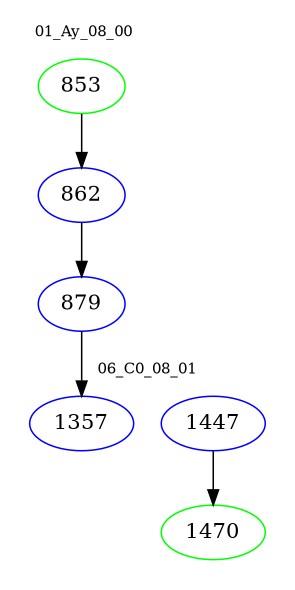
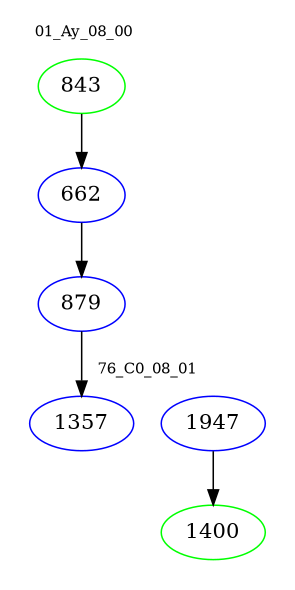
node "853": label "853" -> "843"
node "862": label "862" -> "662"
cluster "06_C0_08_01": label "06_C0_08_01" -> "76_C0_08_01"
node "1447": label "1447" -> "1947"
node "1470": label "1470" -> "1400"
